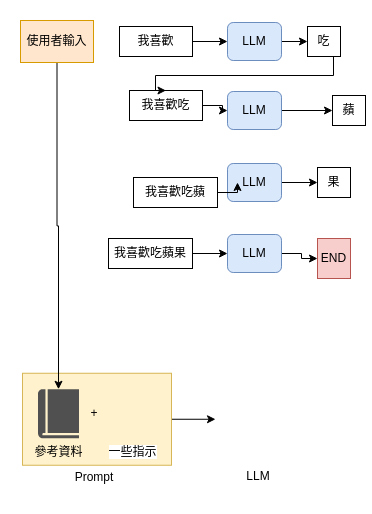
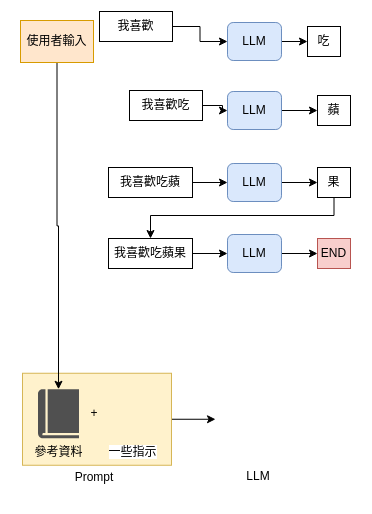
node "我喜歡": moved (156, 42) -> (136, 27)
edge "吃" -> "我喜歡吃": removed
node "蘋": moved (349, 111) -> (334, 111)
node "我喜歡吃蘋": moved (176, 193) -> (151, 183)
edge "果" -> "我喜歡吃蘋果": added
node "END": size 33x40 -> 33x30
